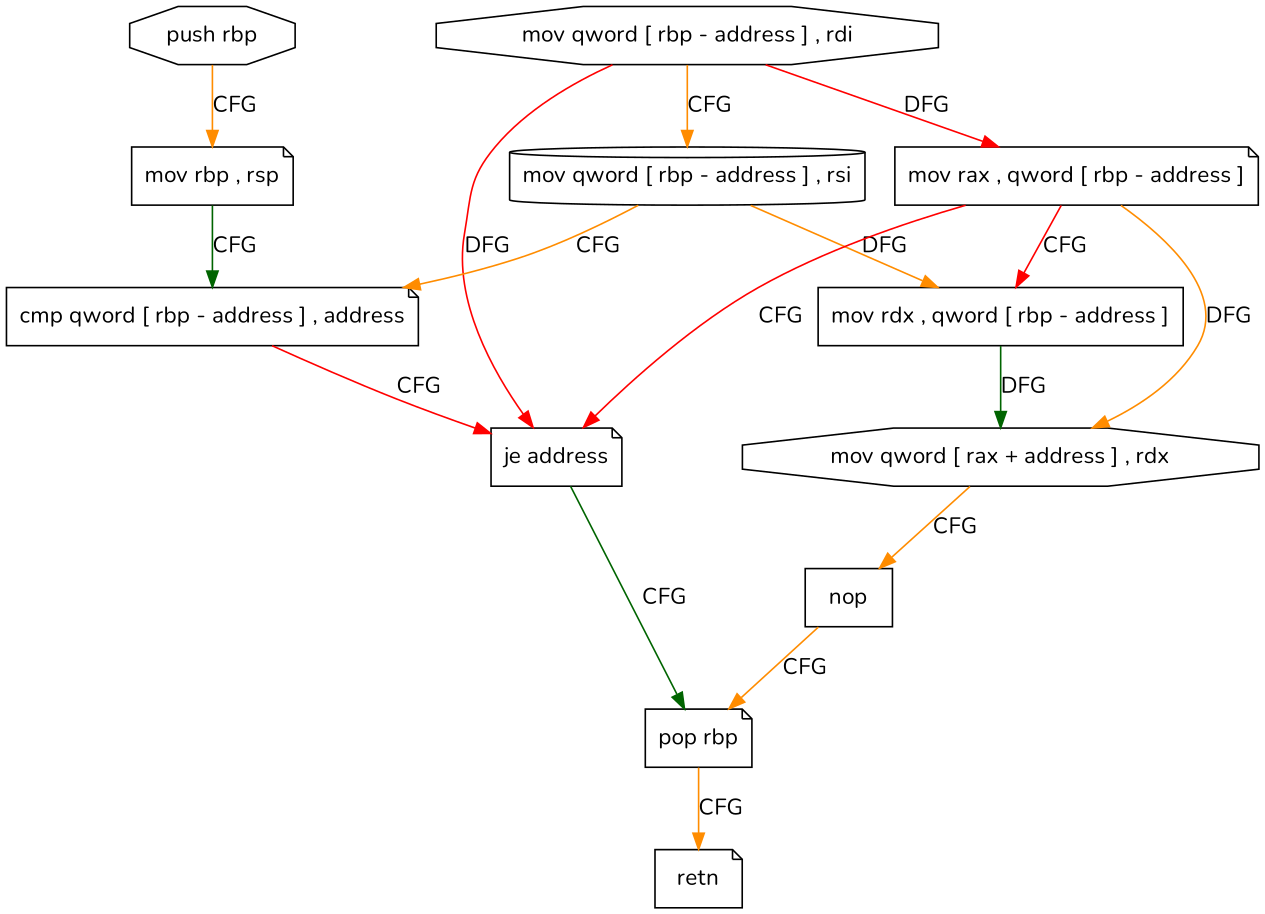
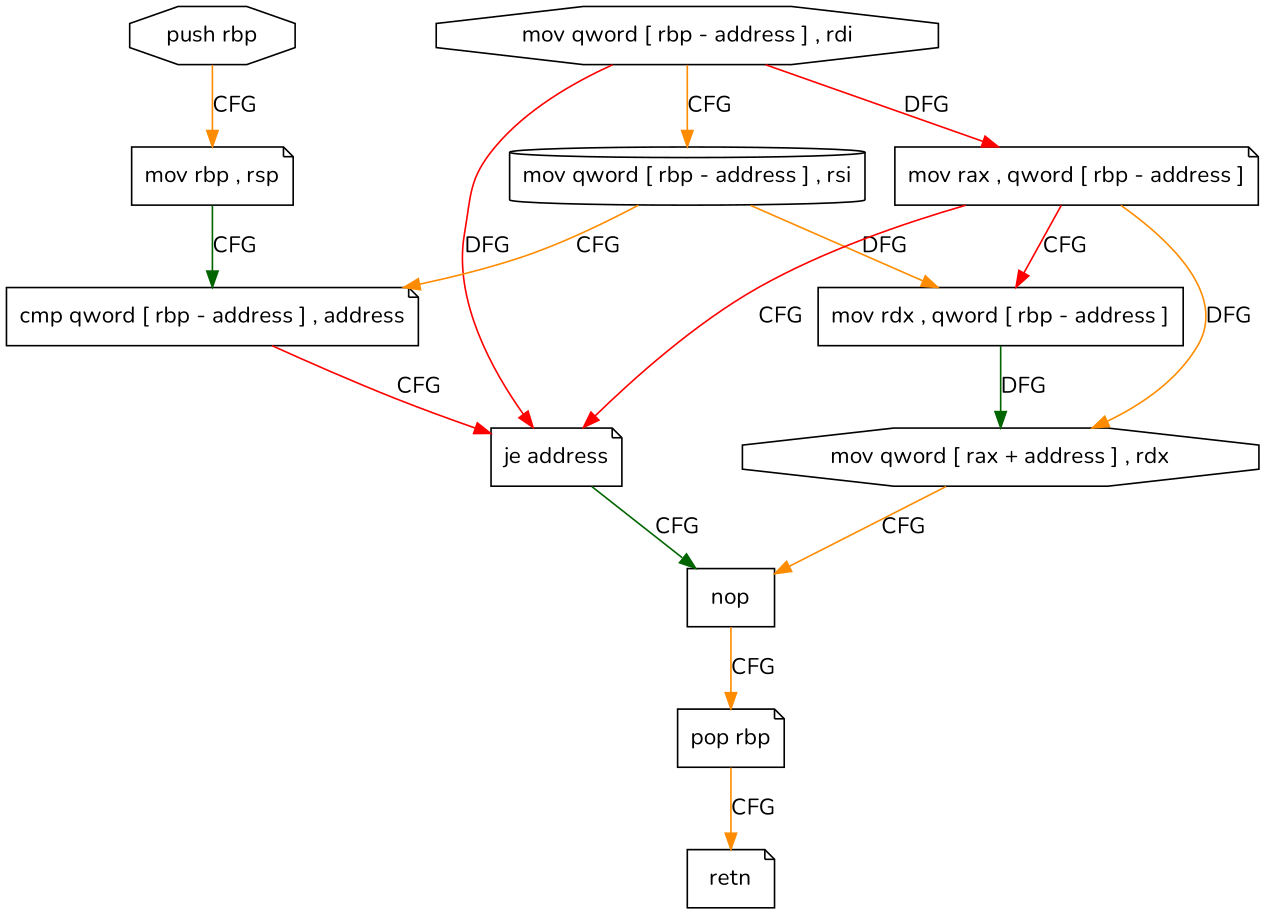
edge "je address" -> "pop rbp": now "je address" -> "nop"
